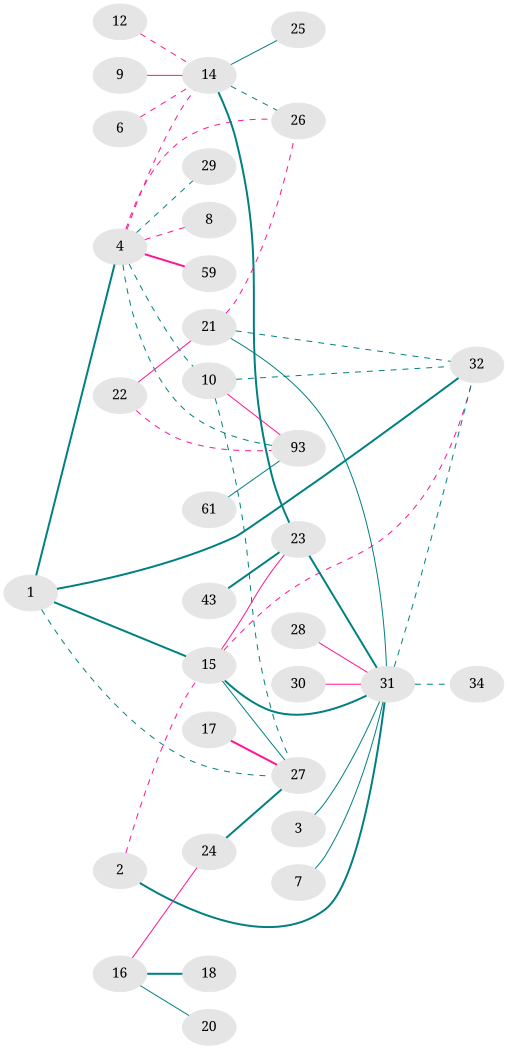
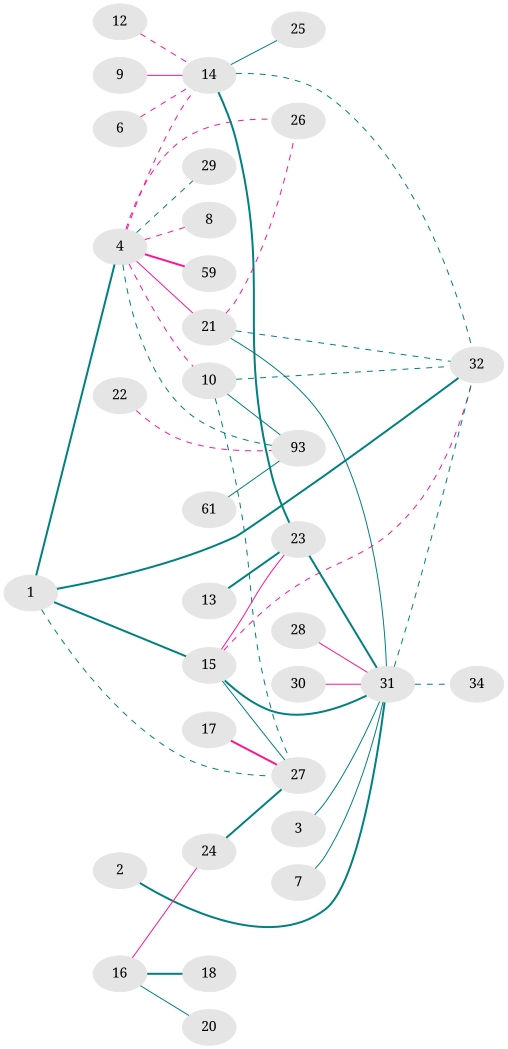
edge "14" -- "26": now "14" -- "32"
edge "4" -- "10": color teal -> deeppink
edge "21" -- "22": now "21" -- "4"
edge "10" -- "93": color deeppink -> teal
node "43": label "43" -> "13"
edge "15" -- "2": removed
